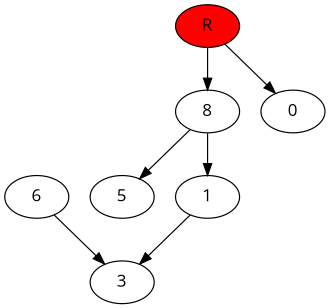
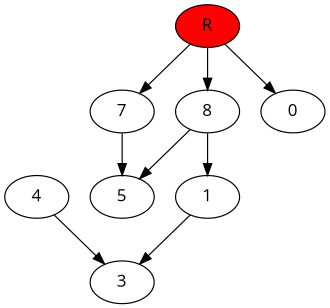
node "7": added
node "6": label "6" -> "4"
